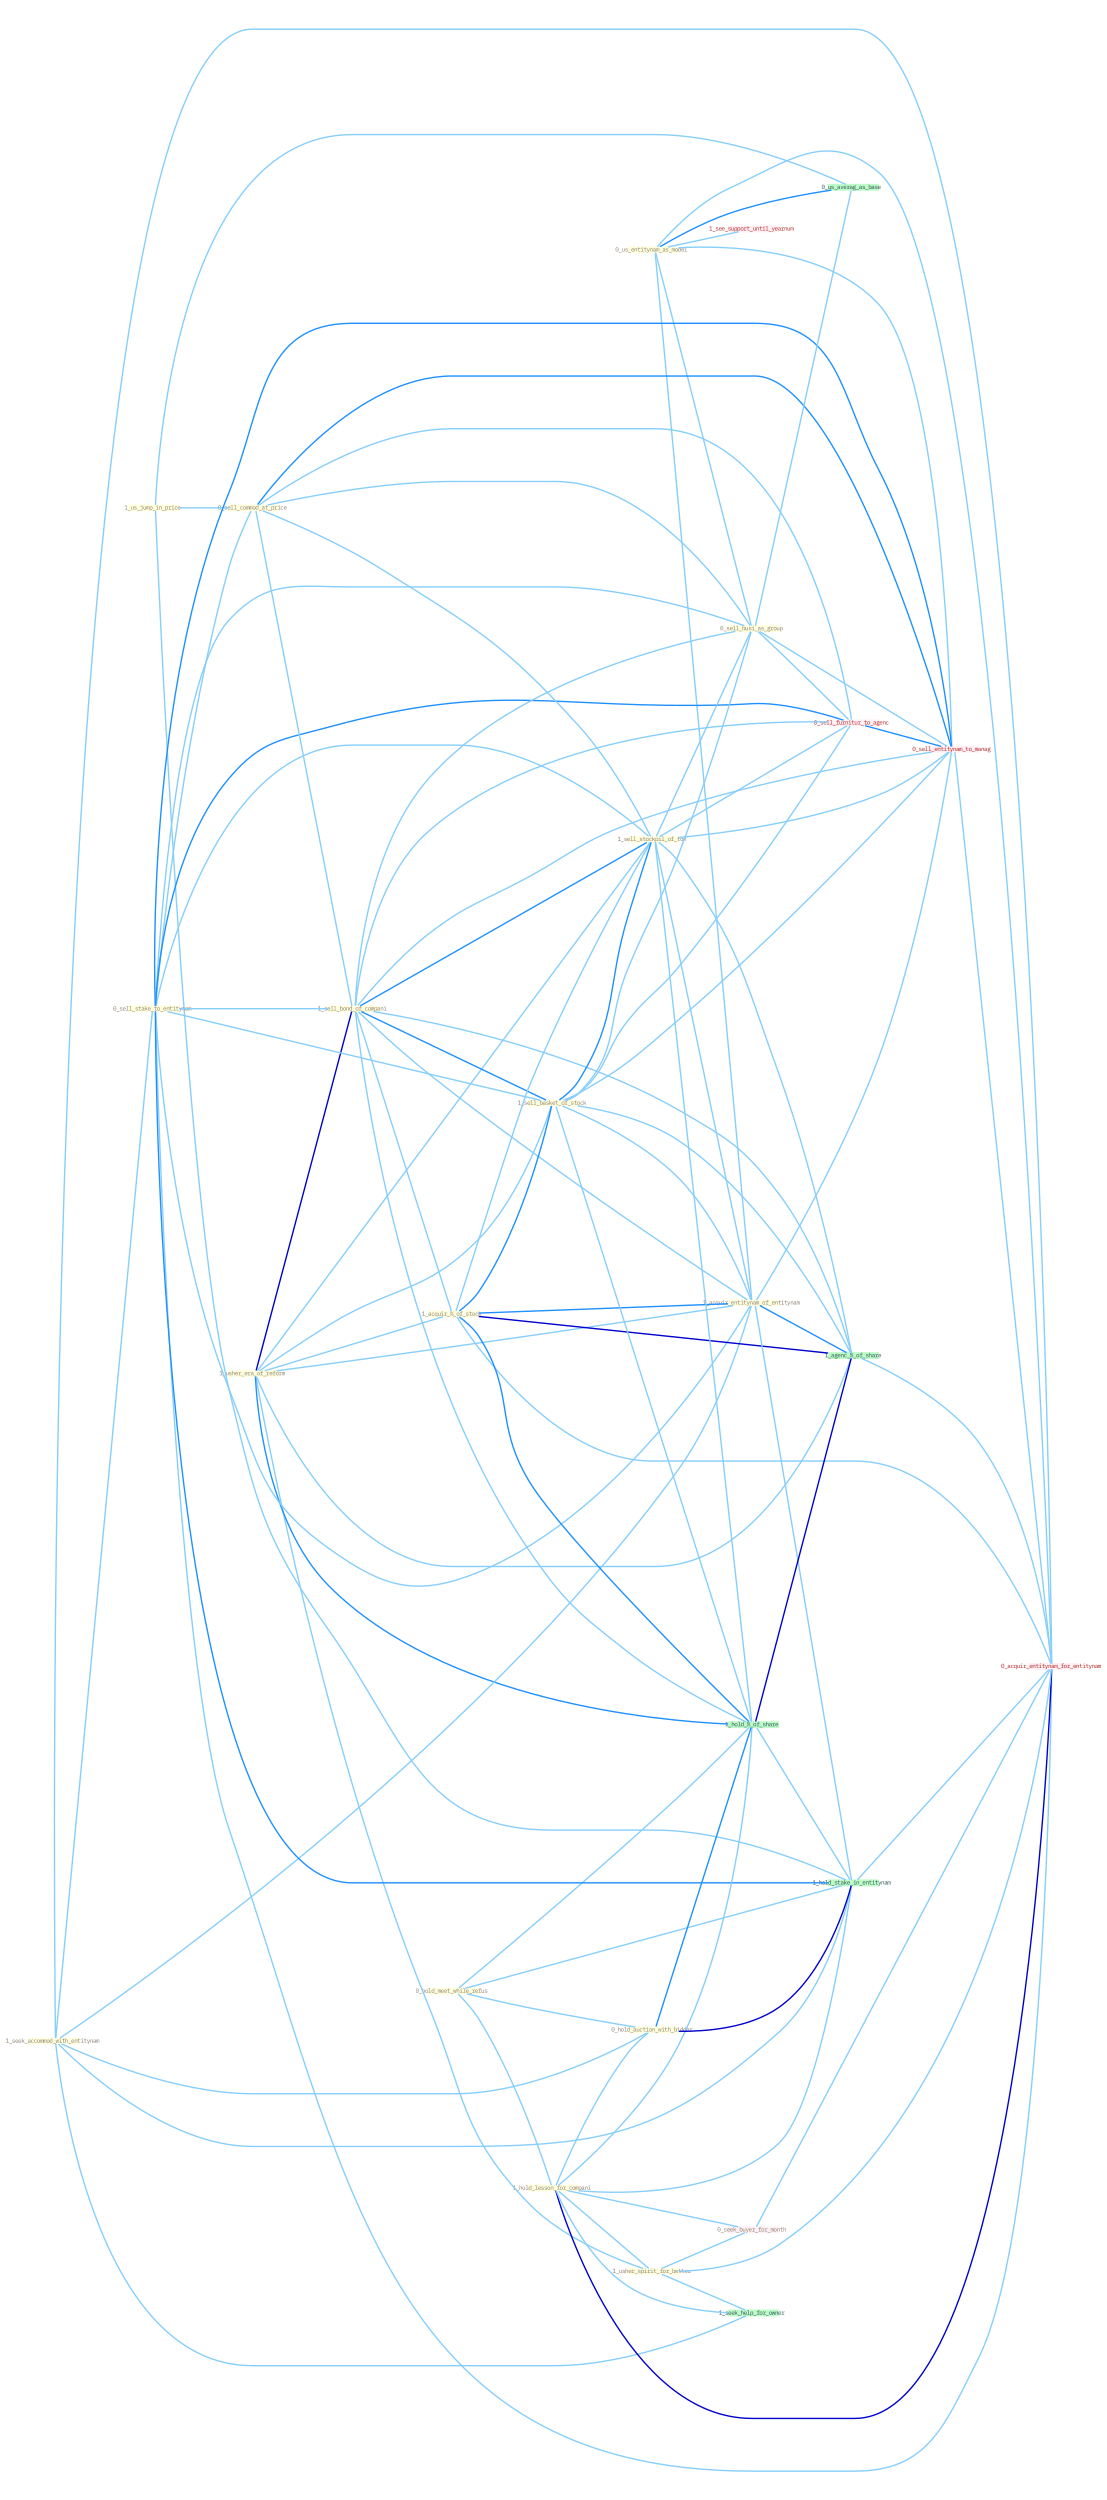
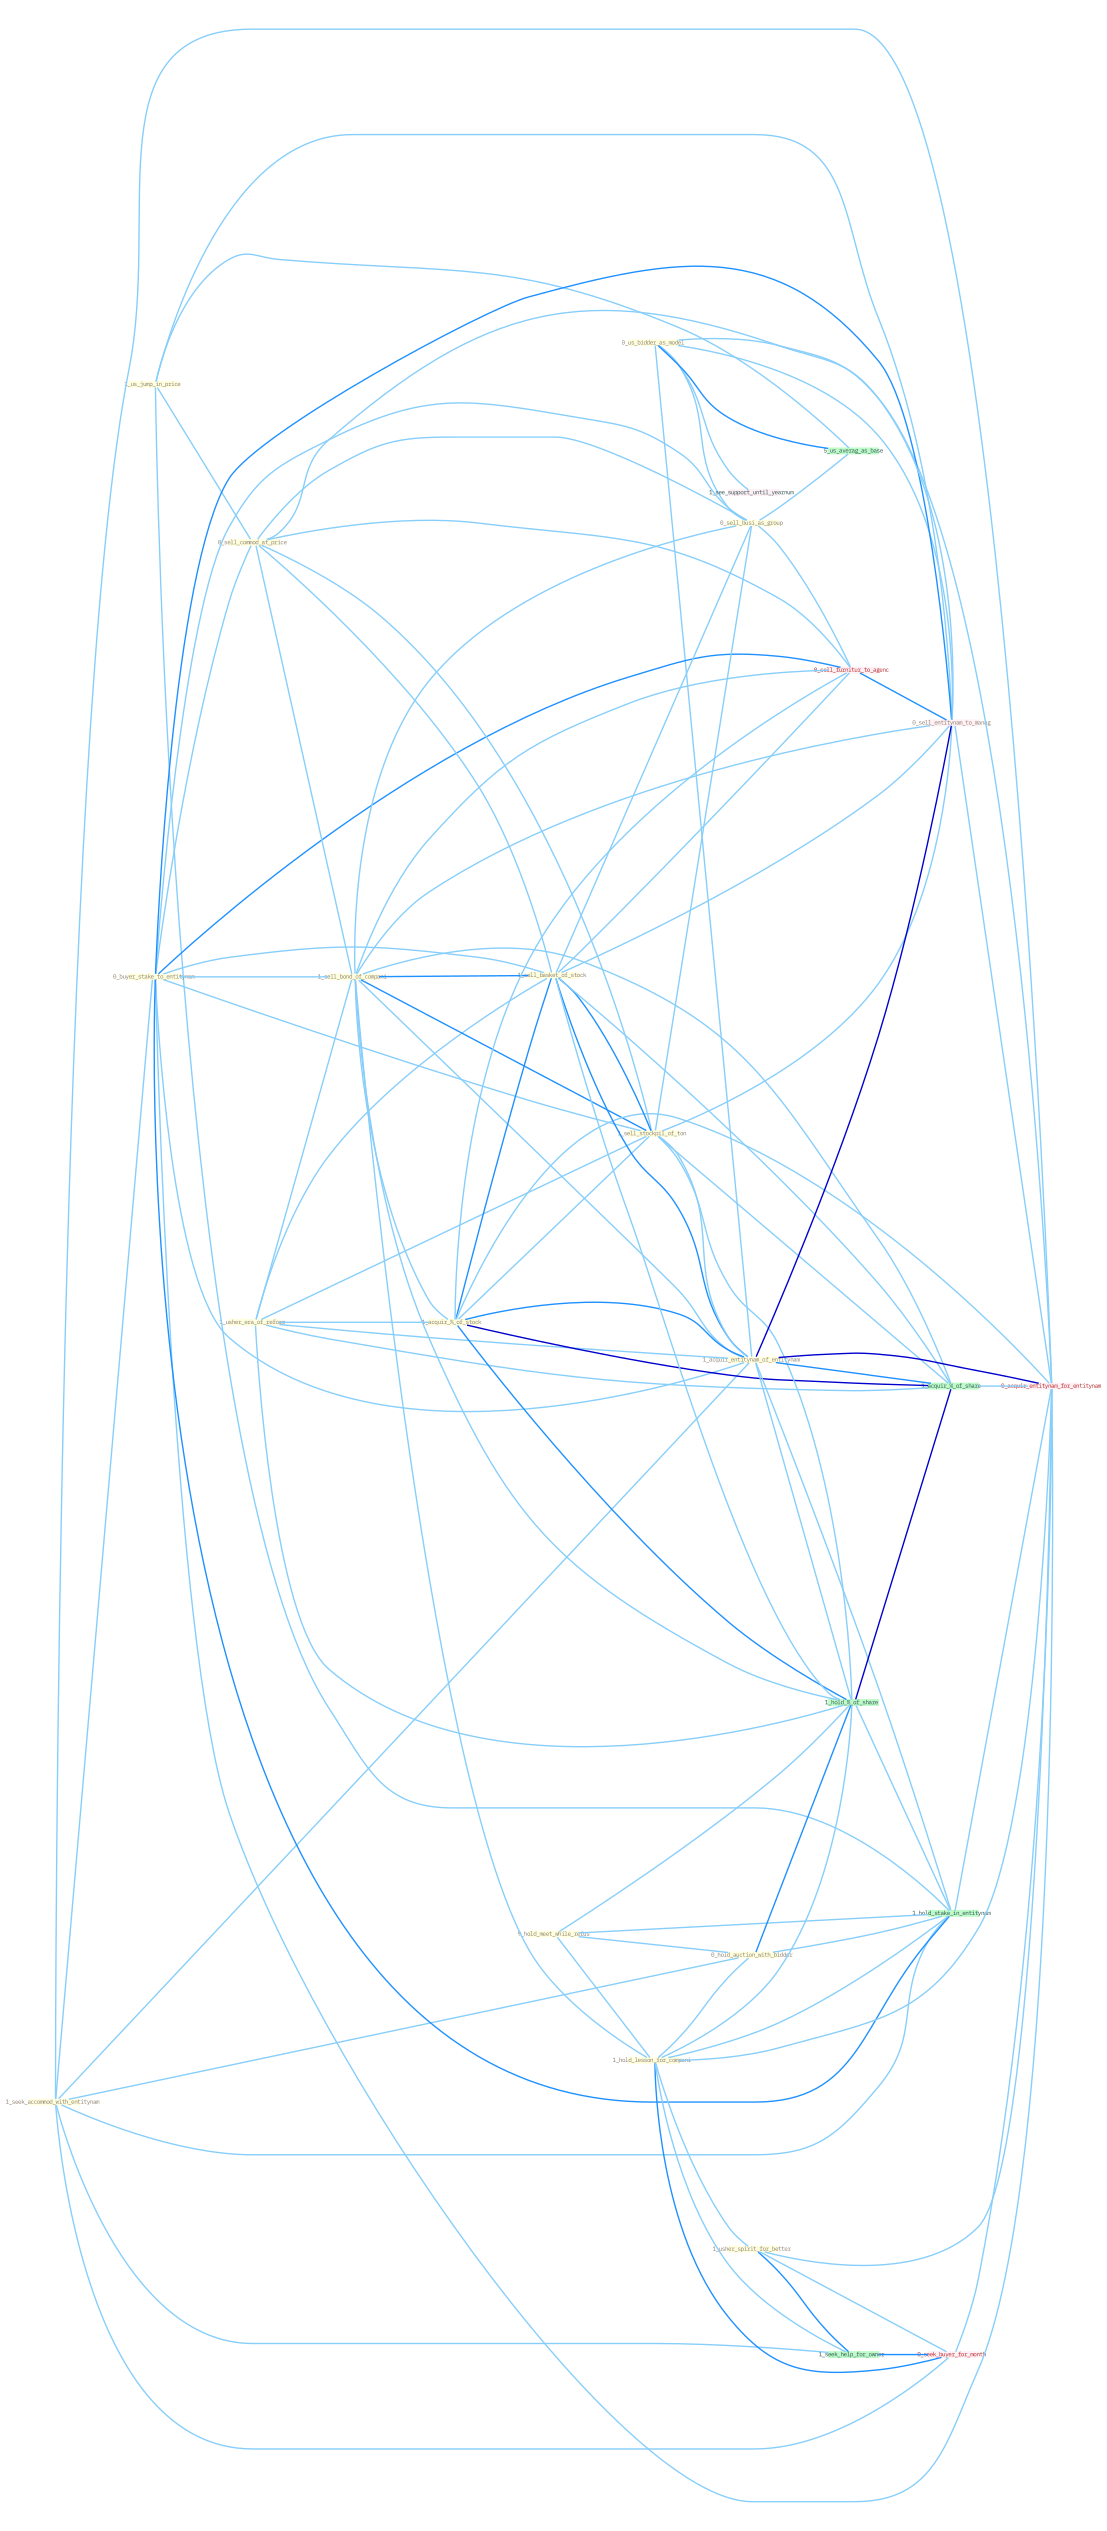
node "0_us_averag_as_base": label "0_us_averag_as_base" -> "5_us_averag_as_base"
node "1_see_support_until_yearnum": fontcolor #b22222 -> #2f4f4f
node "0_us_entitynam_as_model": label "0_us_entitynam_as_model" -> "0_us_bidder_as_model"
edge "0_sell_commod_at_price" -- "0_sell_entitynam_to_manag": color #1e90ff -> #87cefa
edge "0_sell_busi_as_group" -- "0_sell_entitynam_to_manag": now "1_us_jump_in_price" -- "0_sell_entitynam_to_manag"
edge "0_sell_commod_at_price" -- "1_sell_basket_of_stock": added
node "0_sell_entitynam_to_manag": fontcolor #b22222 -> #8b7d6b
edge "0_sell_furnitur_to_agenc" -- "1_sell_stockpil_of_ton": now "0_sell_furnitur_to_agenc" -- "1_acquir_%_of_stock"
node "0_sell_stake_to_entitynam": label "0_sell_stake_to_entitynam" -> "0_buyer_stake_to_entitynam"
edge "0_sell_entitynam_to_manag" -- "1_acquir_entitynam_of_entitynam": color #87cefa -> #0000cd
edge "1_sell_basket_of_stock" -- "1_acquir_entitynam_of_entitynam": color #87cefa -> #1e90ff
edge "1_sell_bond_of_compani" -- "1_usher_era_of_reform": color #0000cd -> #87cefa
node "1_agenc_%_of_share": label "1_agenc_%_of_share" -> "1_acquir_%_of_share"
edge "1_acquir_entitynam_of_entitynam" -- "0_acquir_entitynam_for_entitynam": added
edge "1_acquir_entitynam_of_entitynam" -- "1_hold_%_of_share": added
edge "1_sell_bond_of_compani" -- "1_hold_lesson_for_compani": added
edge "1_usher_era_of_reform" -- "1_hold_%_of_share": color #1e90ff -> #87cefa
edge "1_usher_era_of_reform" -- "1_usher_spirit_for_better": removed
node "0_hold_meet_while_refus": label "0_hold_meet_while_refus" -> "9_hold_meet_while_refus"
edge "1_hold_stake_in_entitynam" -- "0_hold_auction_with_bidder": color #0000cd -> #87cefa
edge "1_hold_lesson_for_compani" -- "0_seek_buyer_for_month": color #87cefa -> #1e90ff
node "0_seek_buyer_for_month": fontcolor #8b7d6b -> #b22222
edge "0_acquir_entitynam_for_entitynam" -- "1_hold_lesson_for_compani": color #0000cd -> #87cefa
edge "1_usher_spirit_for_better" -- "1_seek_help_for_owner": color #87cefa -> #1e90ff
edge "1_seek_help_for_owner" -- "0_seek_buyer_for_month": added
edge "1_seek_accommod_with_entitynam" -- "0_seek_buyer_for_month": added
